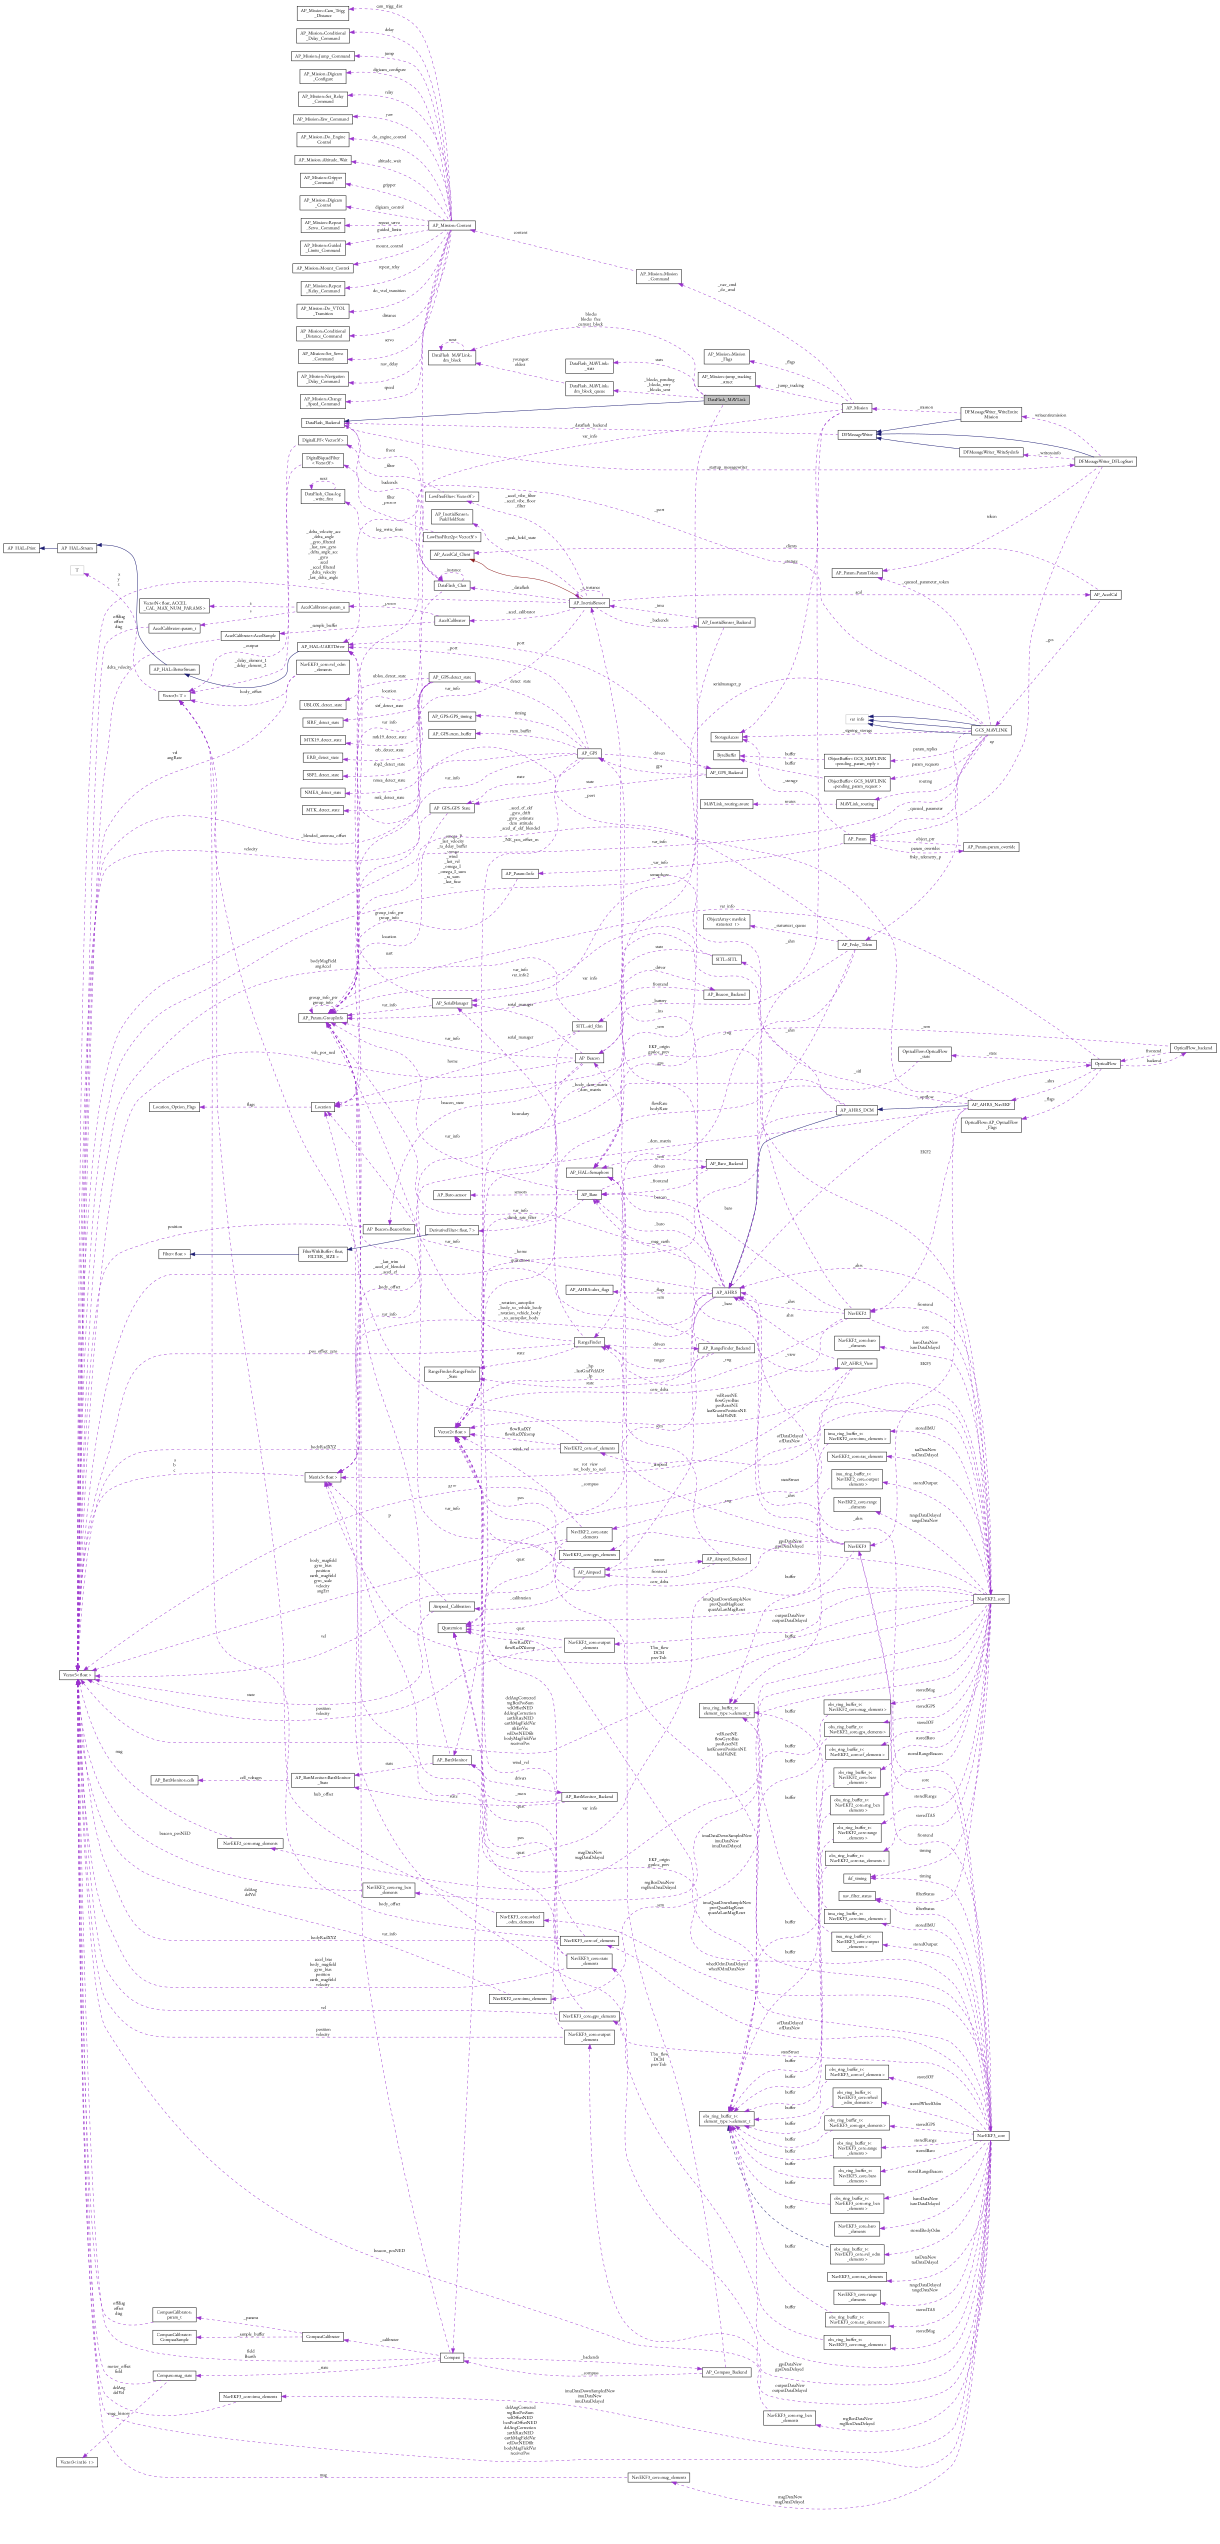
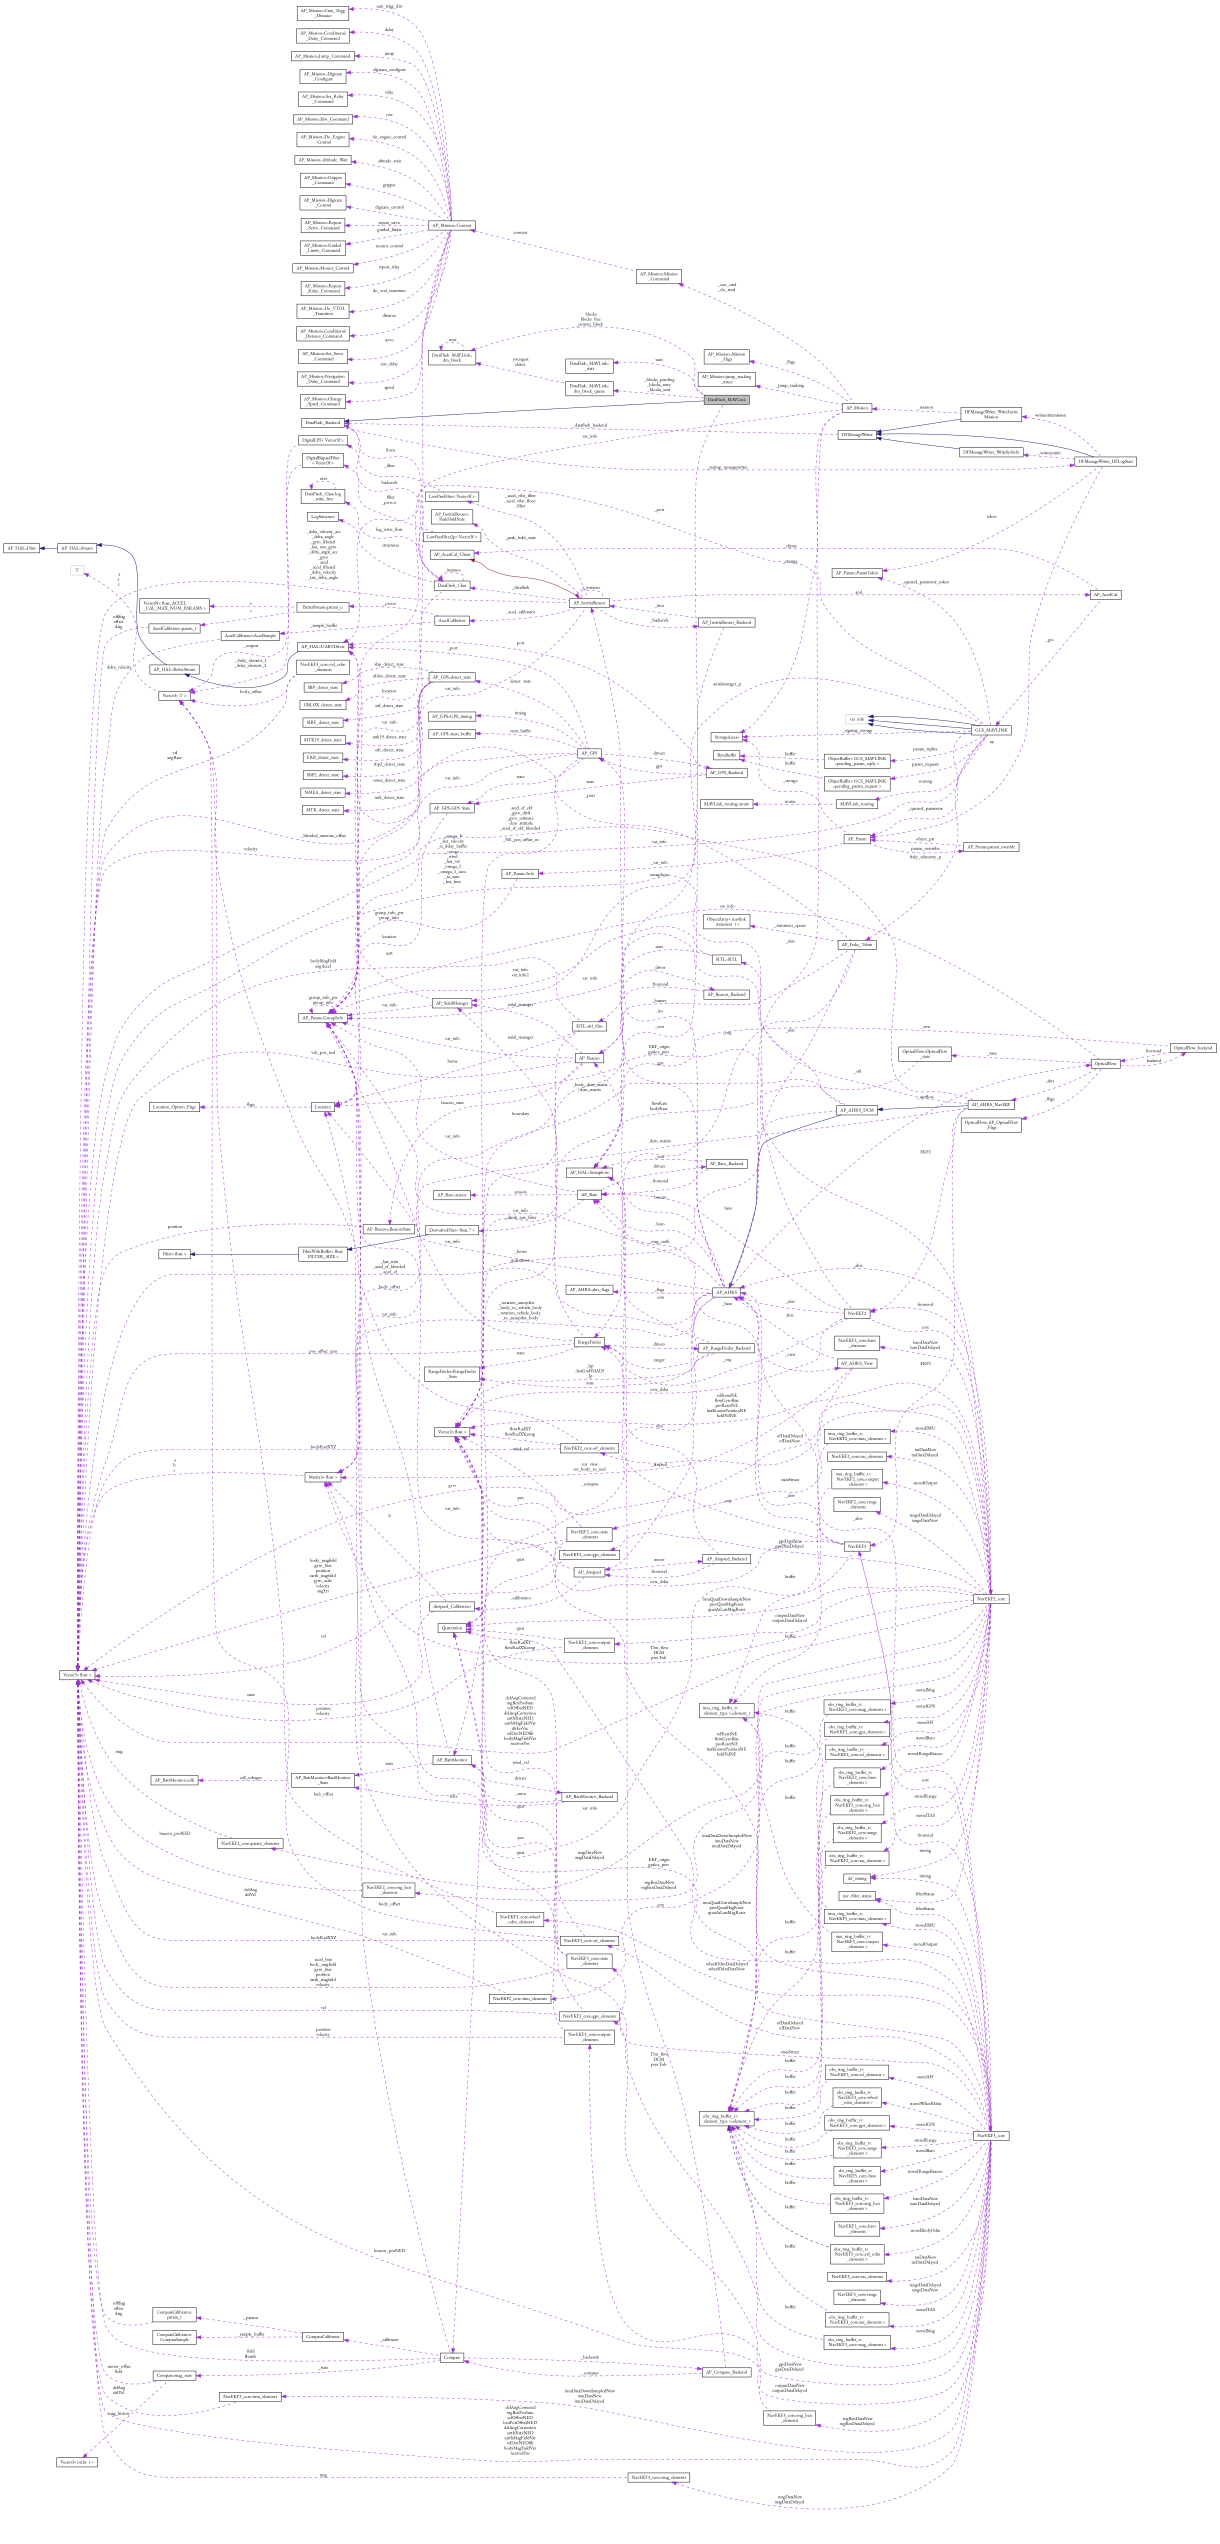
node "LogStructure": added
node "AccelCalibrator::param_u": label "AccelCalibrator::param_u" -> "BetterStream::param_u"
node "SBP_detect_state": added
node "NavEKF2_core::mag_elements": label "NavEKF2_core::mag_elements" -> "NavEKF2_core::param_elements"
